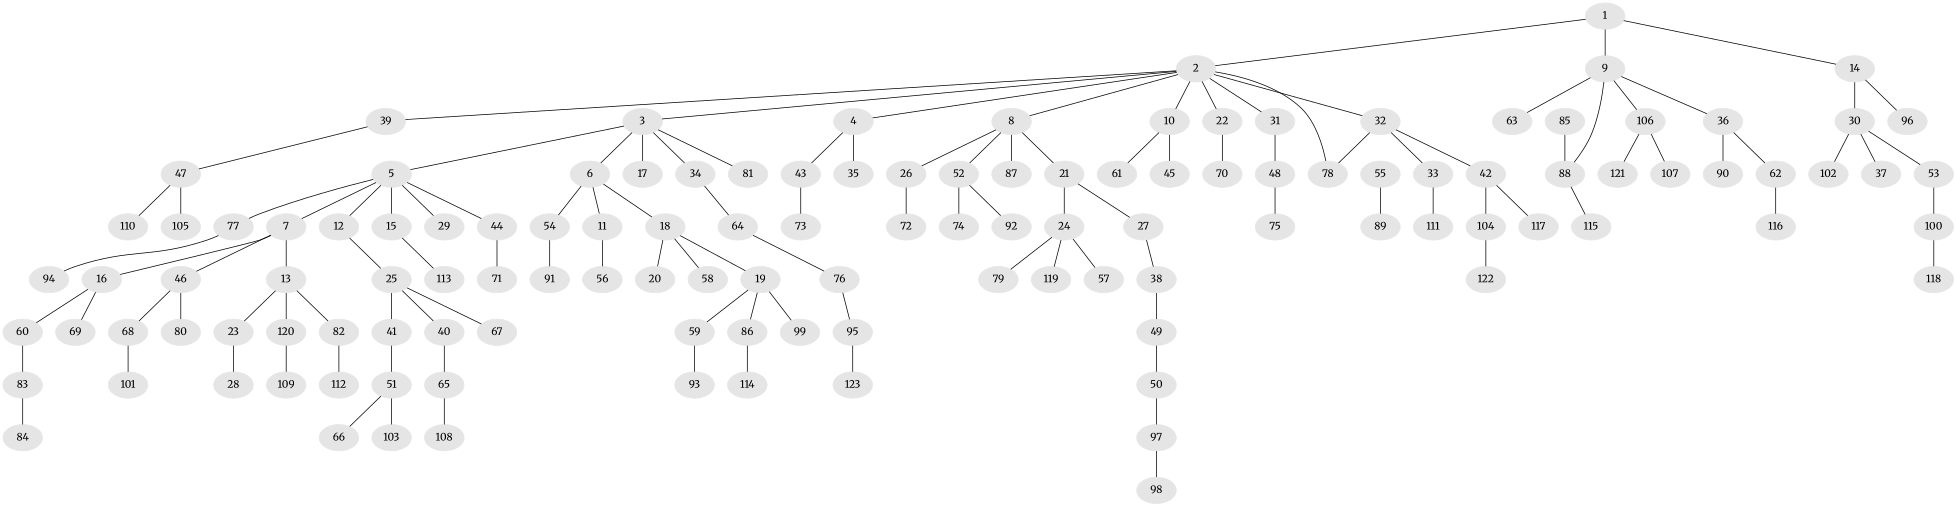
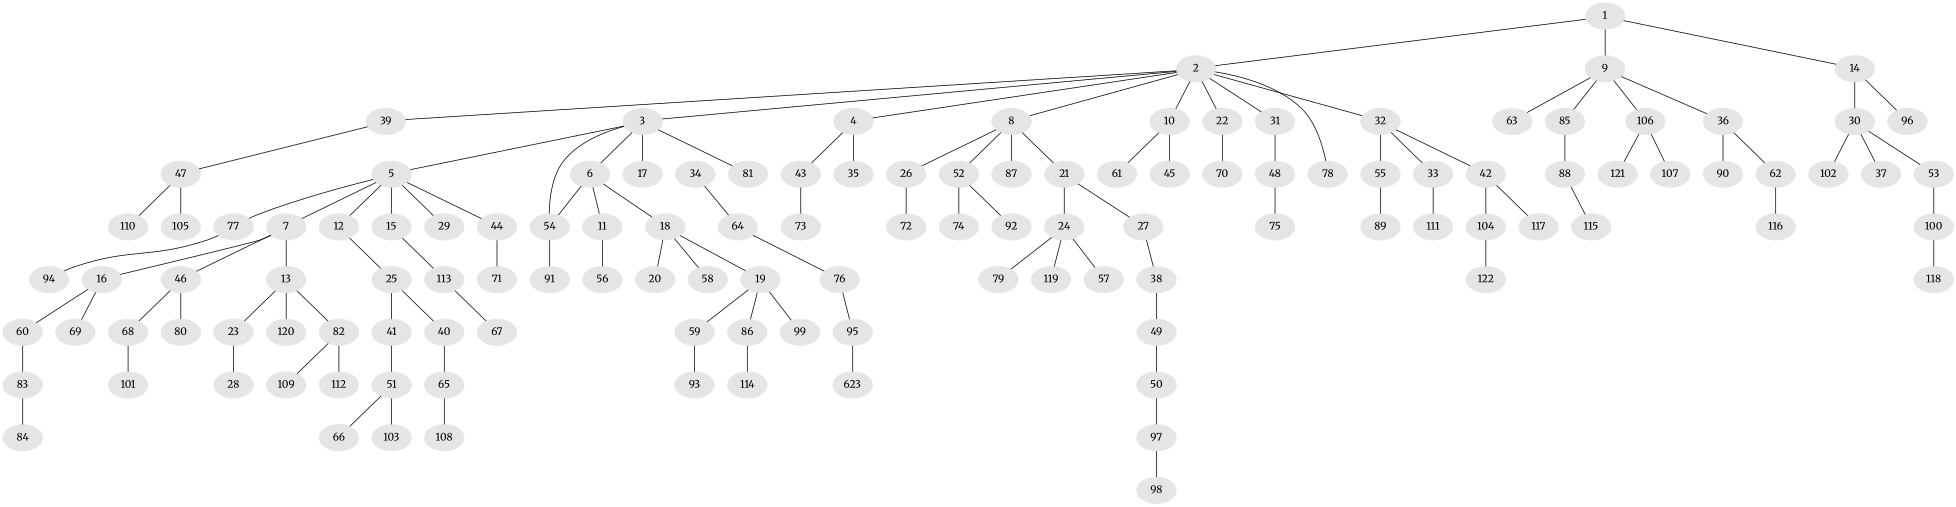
edge "9" -- "88": now "9" -- "85"
edge "3" -- "34": now "3" -- "54"
edge "32" -- "78": now "32" -- "55"
edge "25" -- "67": now "113" -- "67"
edge "120" -- "109": now "82" -- "109"
node "123": label "123" -> "623"
